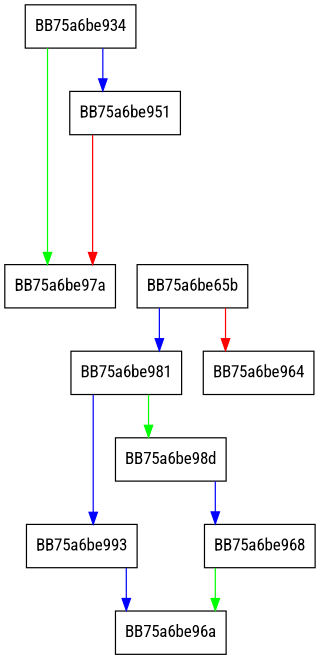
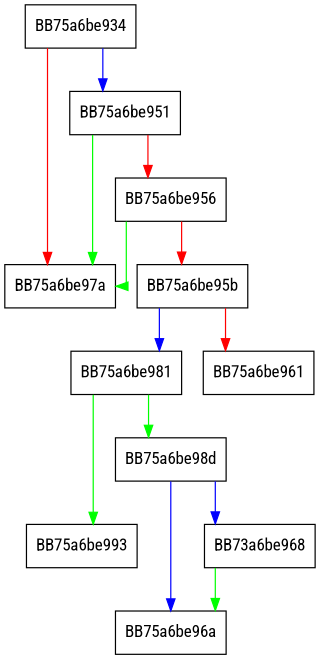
edge "BB75a6be934" -> "BB75a6be97a": color green -> red
edge "BB75a6be951" -> "BB75a6be97a": color red -> green
node "BB75a6be956": added
node "BB75a6be65b": label "BB75a6be65b" -> "BB75a6be95b"
node "BB75a6be964": label "BB75a6be964" -> "BB75a6be961"
edge "BB75a6be981" -> "BB75a6be993": color blue -> green
node "BB75a6be968": label "BB75a6be968" -> "BB73a6be968"
edge "BB75a6be993" -> "BB75a6be96a": now "BB75a6be98d" -> "BB75a6be96a"
